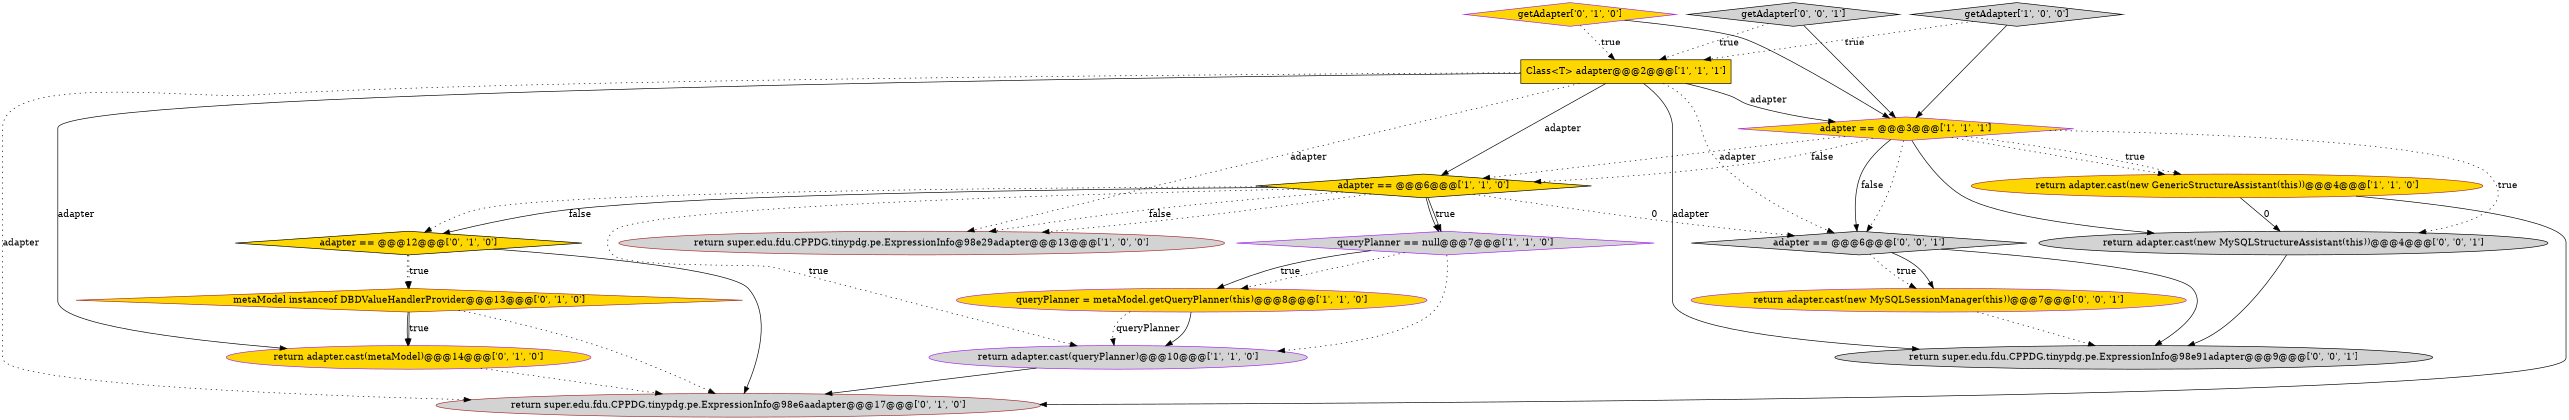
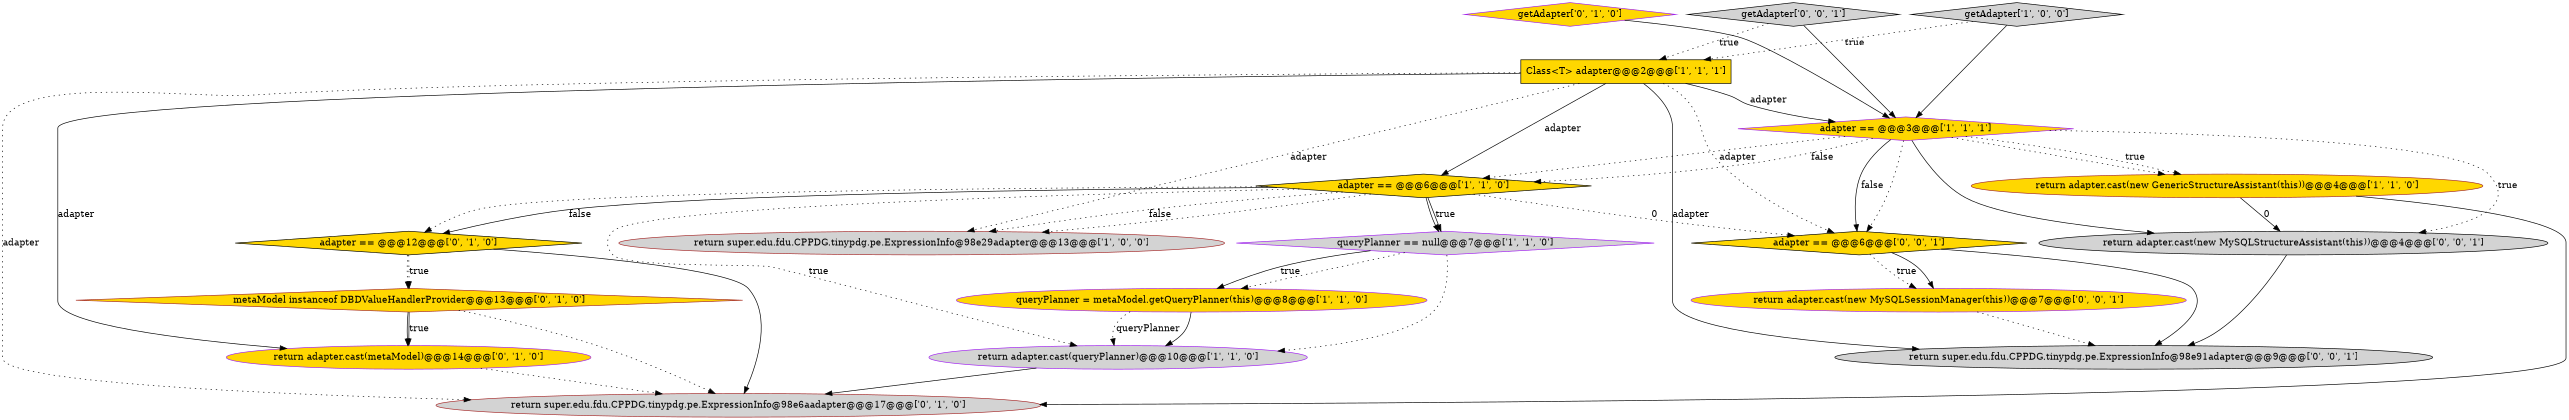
edge "getAdapter['0', '1', '0']" -> "Class<T> adapter@@@2@@@['1', '1', '1']": removed, label "true"
node "adapter == @@@6@@@['0', '0', '1']": fillcolor lightgrey -> gold
